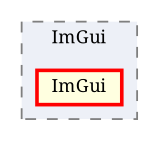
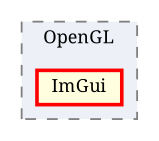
cluster "ImGui": label "ImGui" -> "OpenGL"
